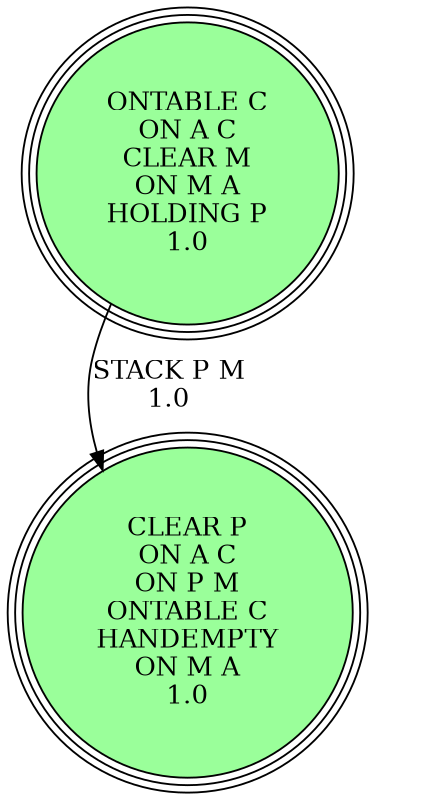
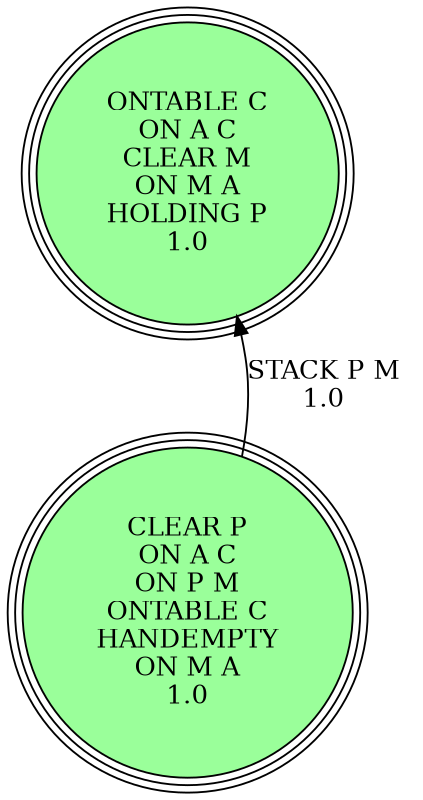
edge "ONTABLE C ON A C CLEAR M ON M A HOLDING P 1.0" -> "CLEAR P ON A C ON P M ONTABLE C HANDEMPTY ON M A 1.0": reversed
